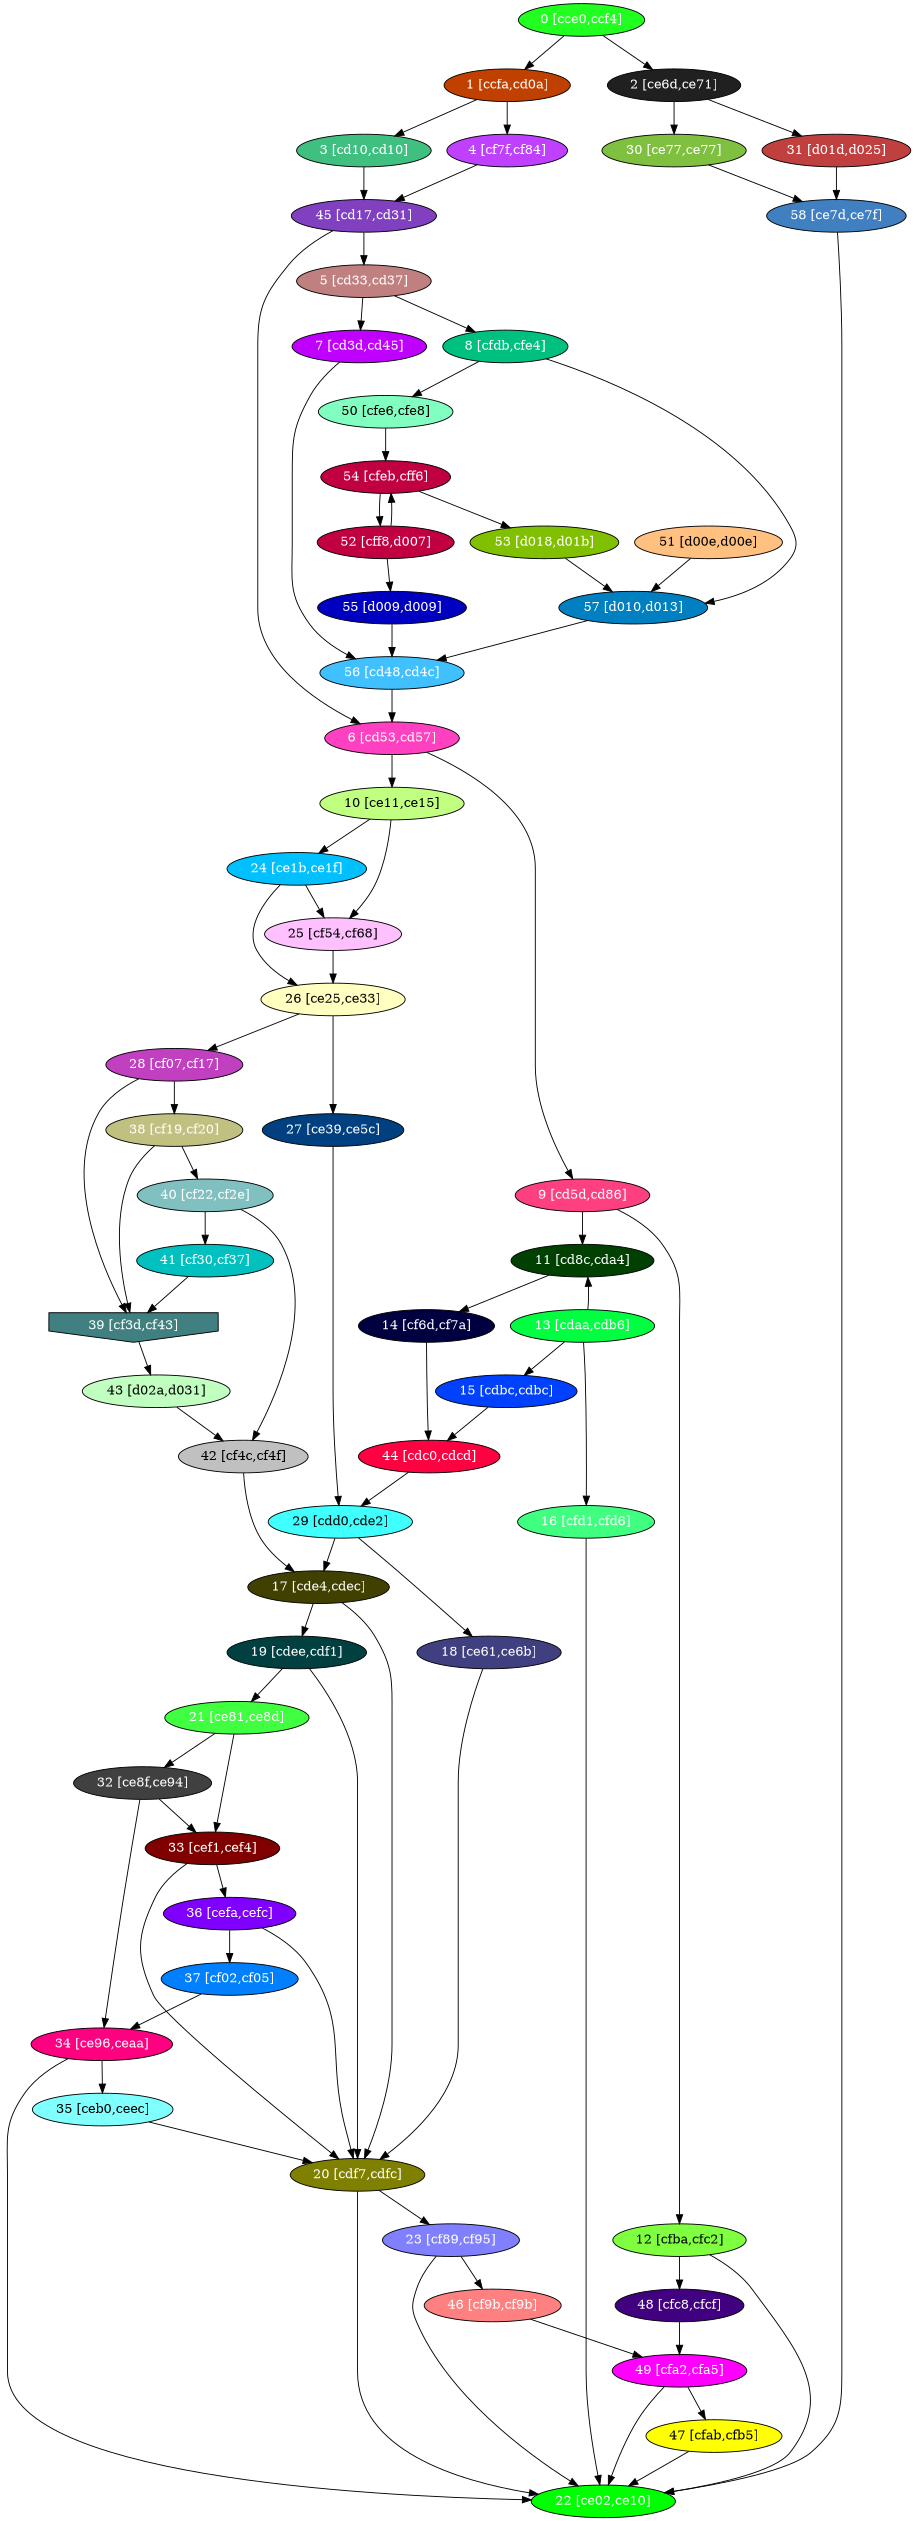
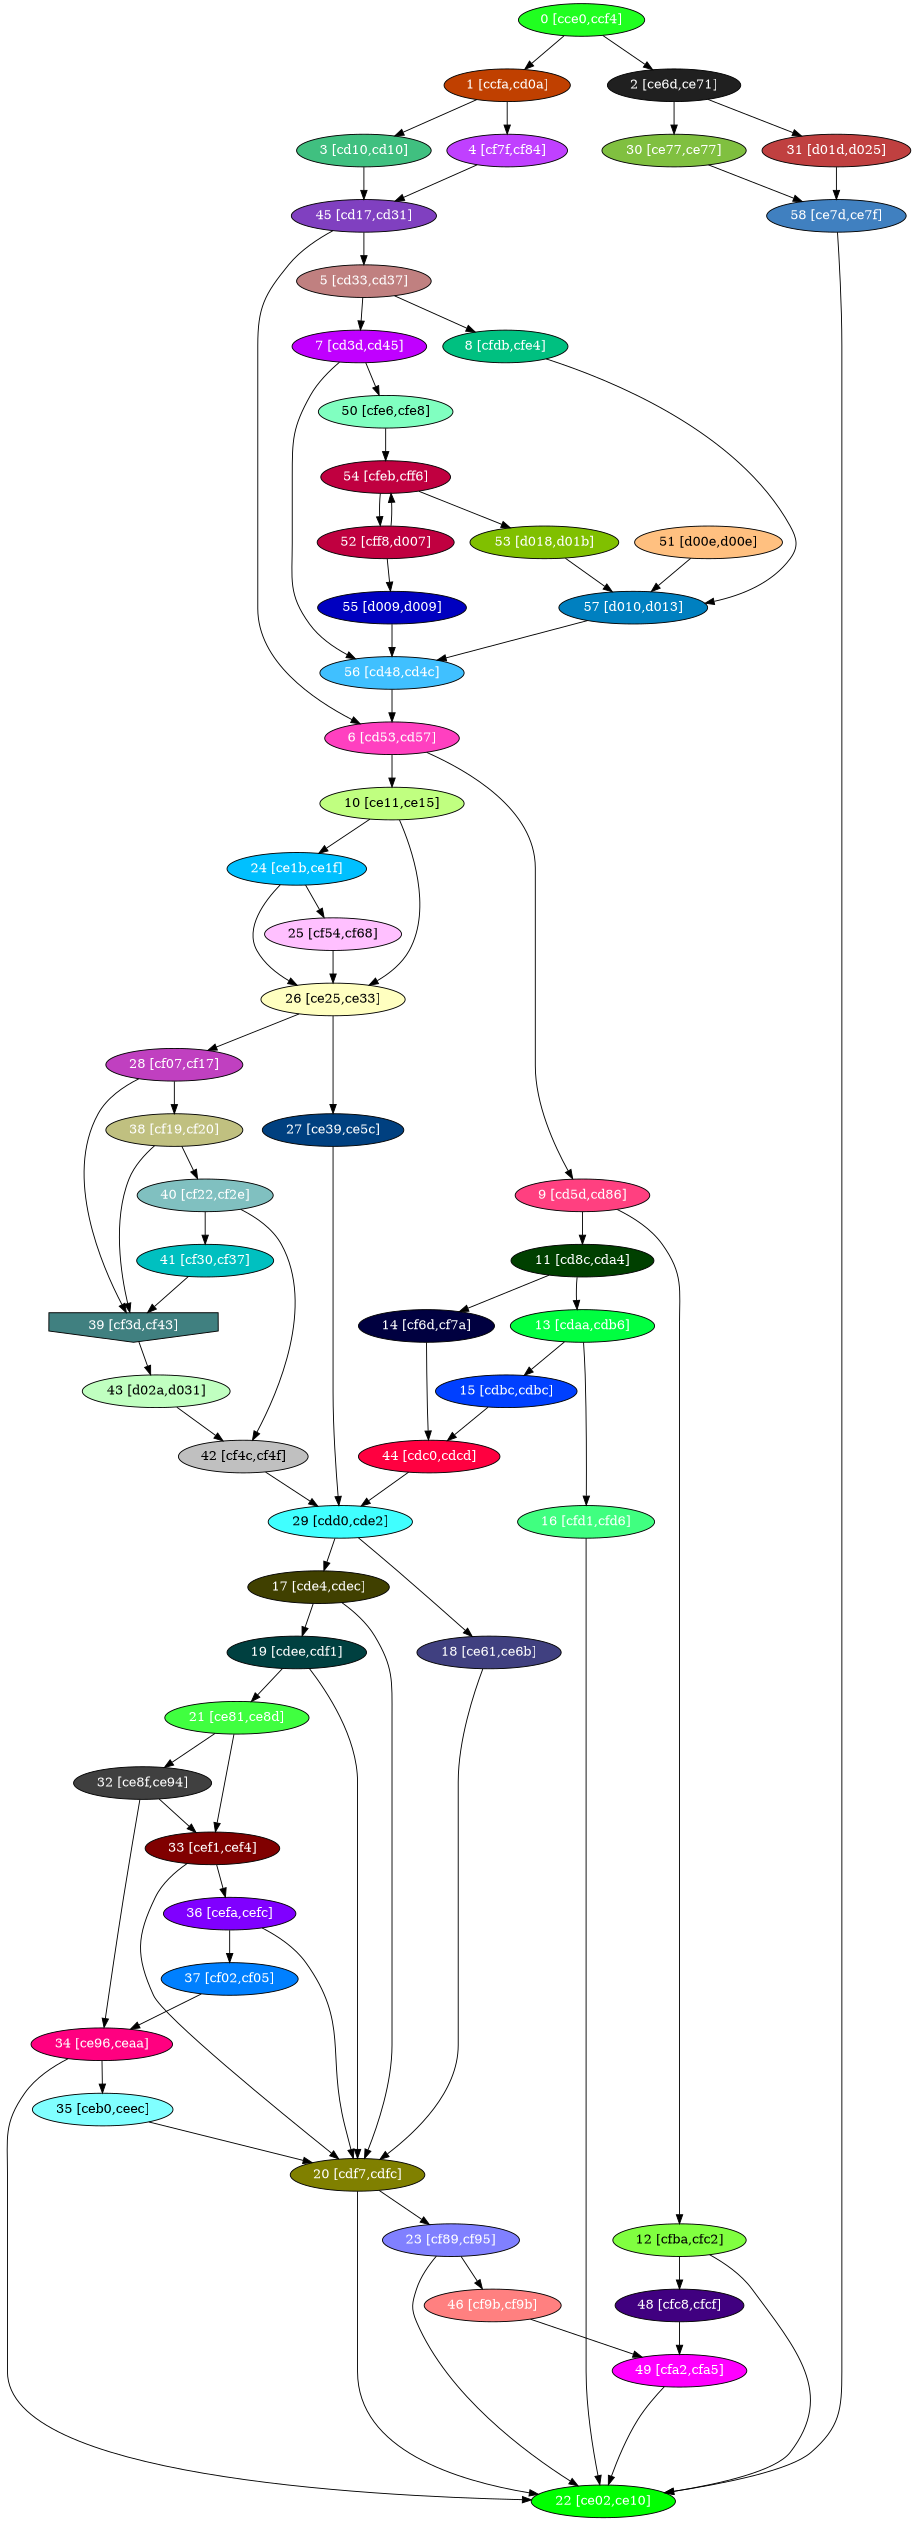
edge "8 [cfdb,cfe4]" -> "50 [cfe6,cfe8]": now "7 [cd3d,cd45]" -> "50 [cfe6,cfe8]"
edge "10 [ce11,ce15]" -> "25 [cf54,cf68]": now "10 [ce11,ce15]" -> "26 [ce25,ce33]"
edge "13 [cdaa,cdb6]" -> "11 [cd8c,cda4]": reversed
edge "42 [cf4c,cf4f]" -> "17 [cde4,cdec]": now "42 [cf4c,cf4f]" -> "29 [cdd0,cde2]"
node "47 [cfab,cfb5]": removed
